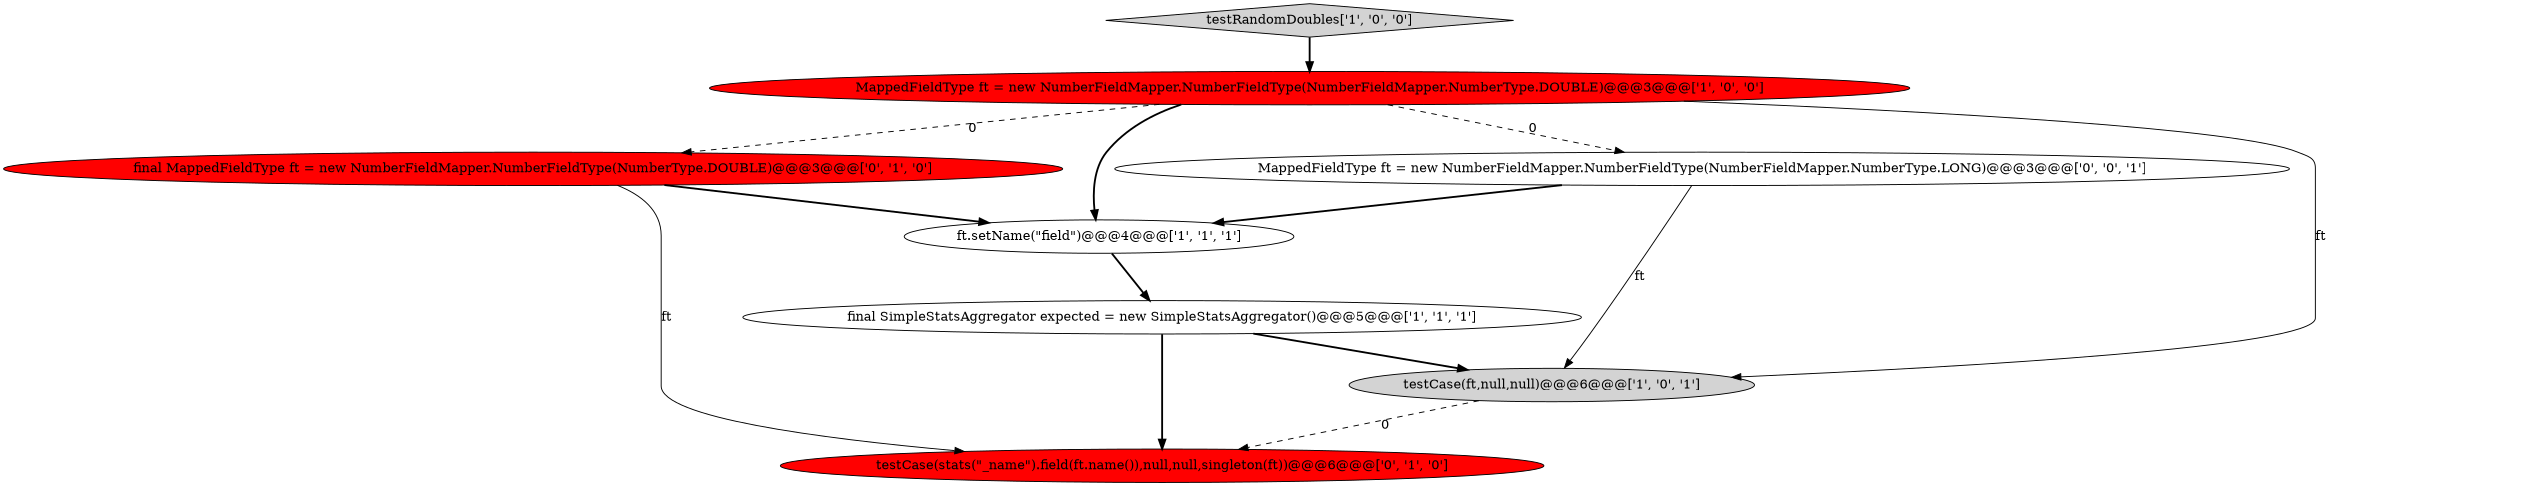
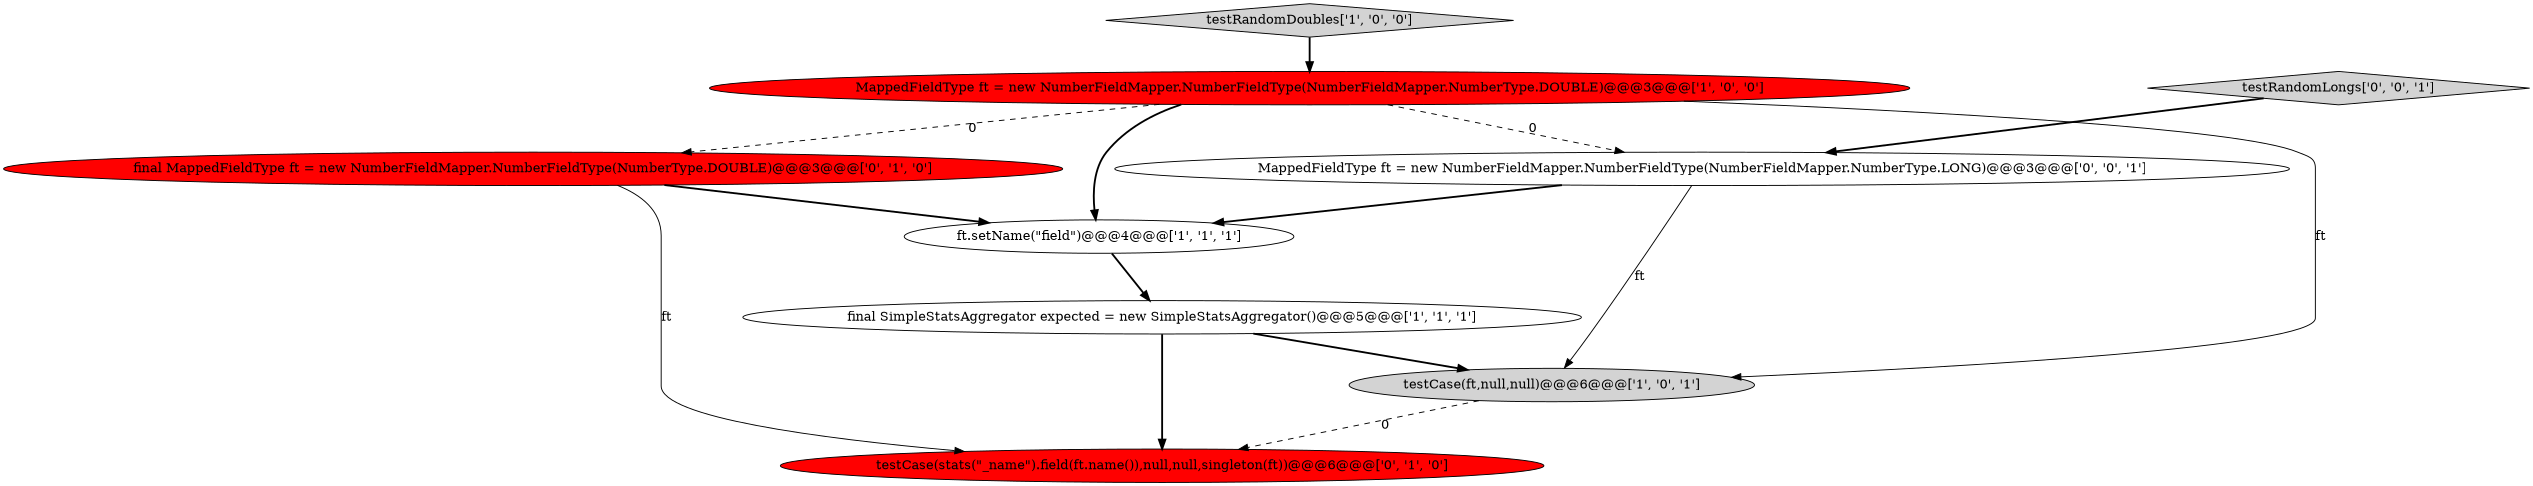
node "testRandomLongs['0', '0', '1']": added
